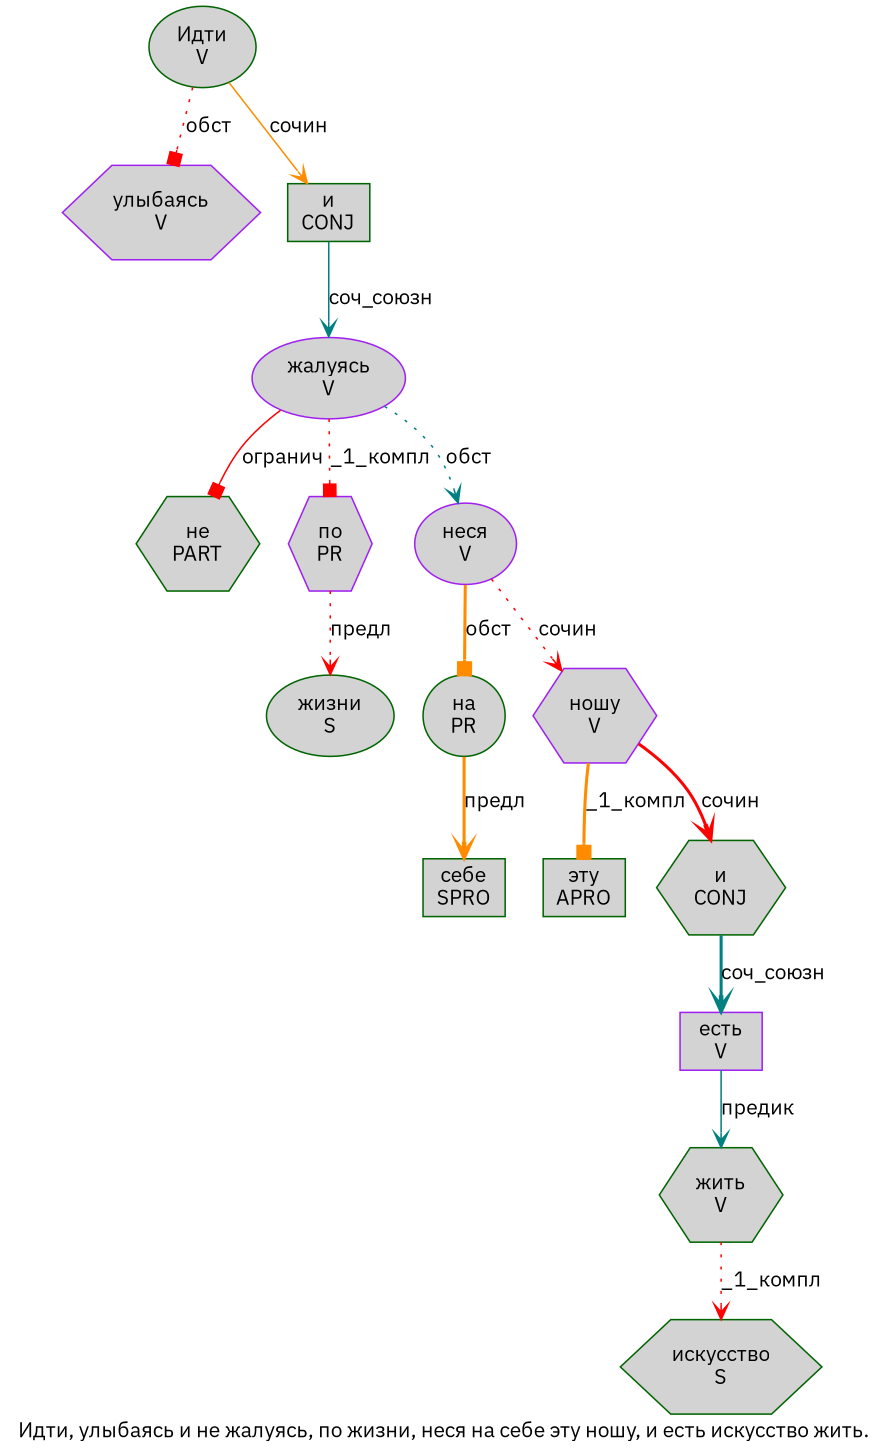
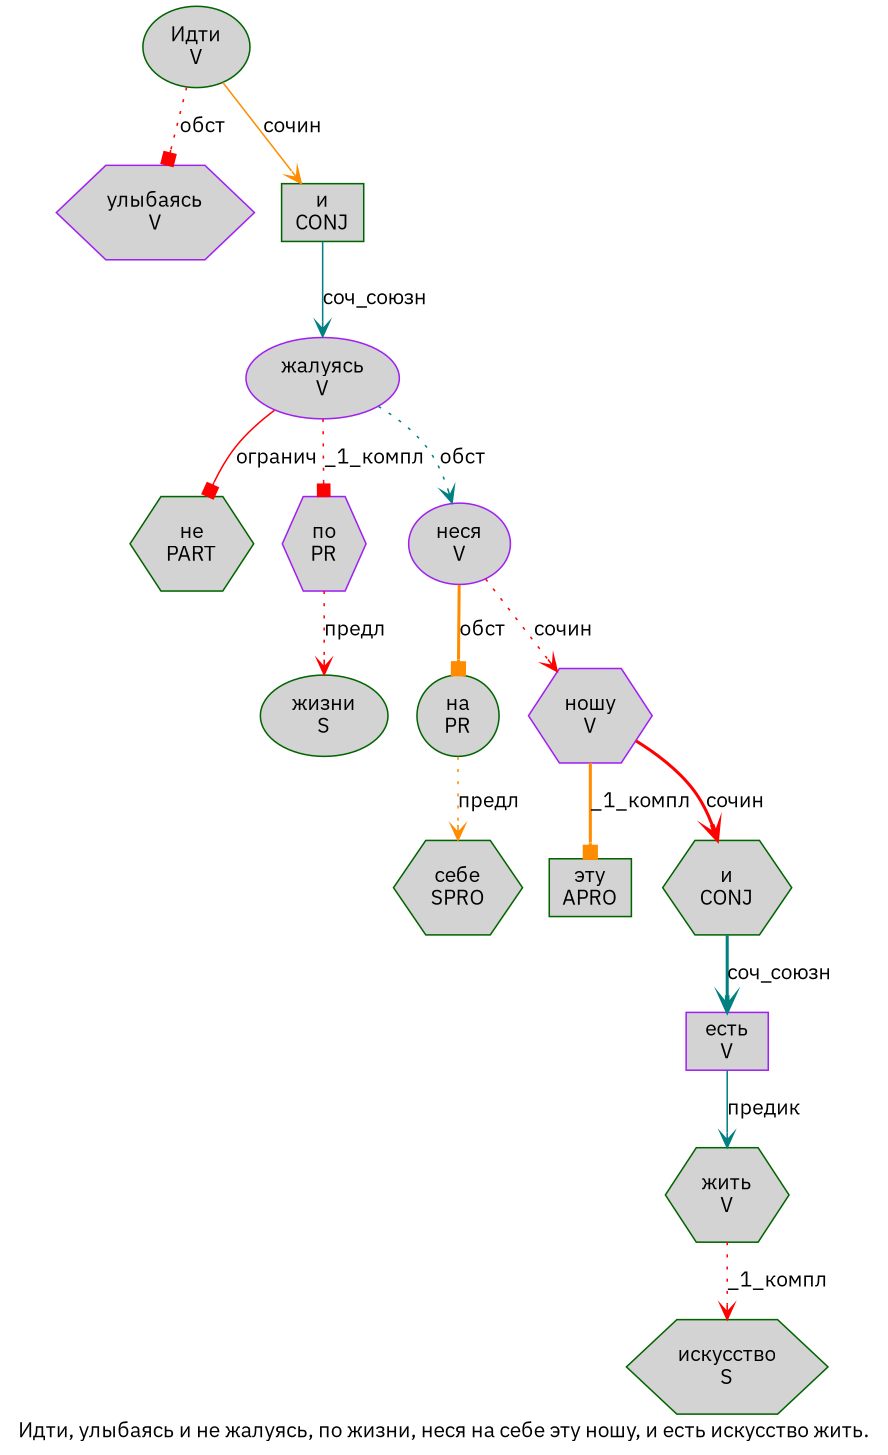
edge "на PR" -> "себе SPRO": style bold -> dotted
node "себе SPRO": shape box -> hexagon
